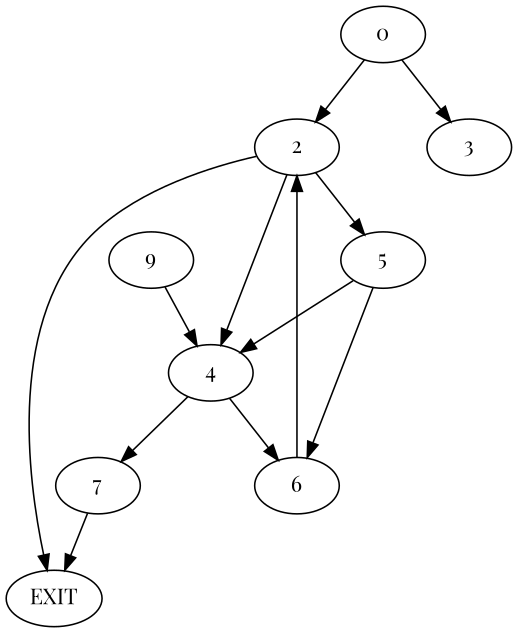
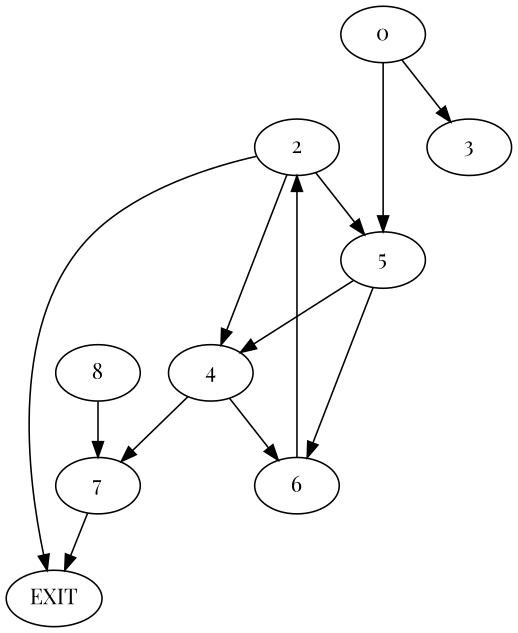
edge "0" -> "2": now "0" -> "5"
node "9": removed
node "8": added
